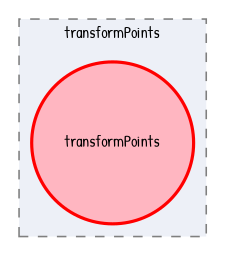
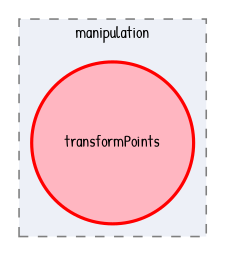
cluster "transformPoints": label "transformPoints" -> "manipulation"
